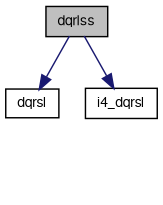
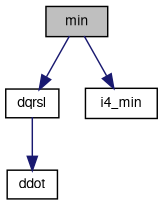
node "dqrlss": label "dqrlss" -> "min"
node "i4_dqrsl": label "i4_dqrsl" -> "i4_min"
node "ddot": added
